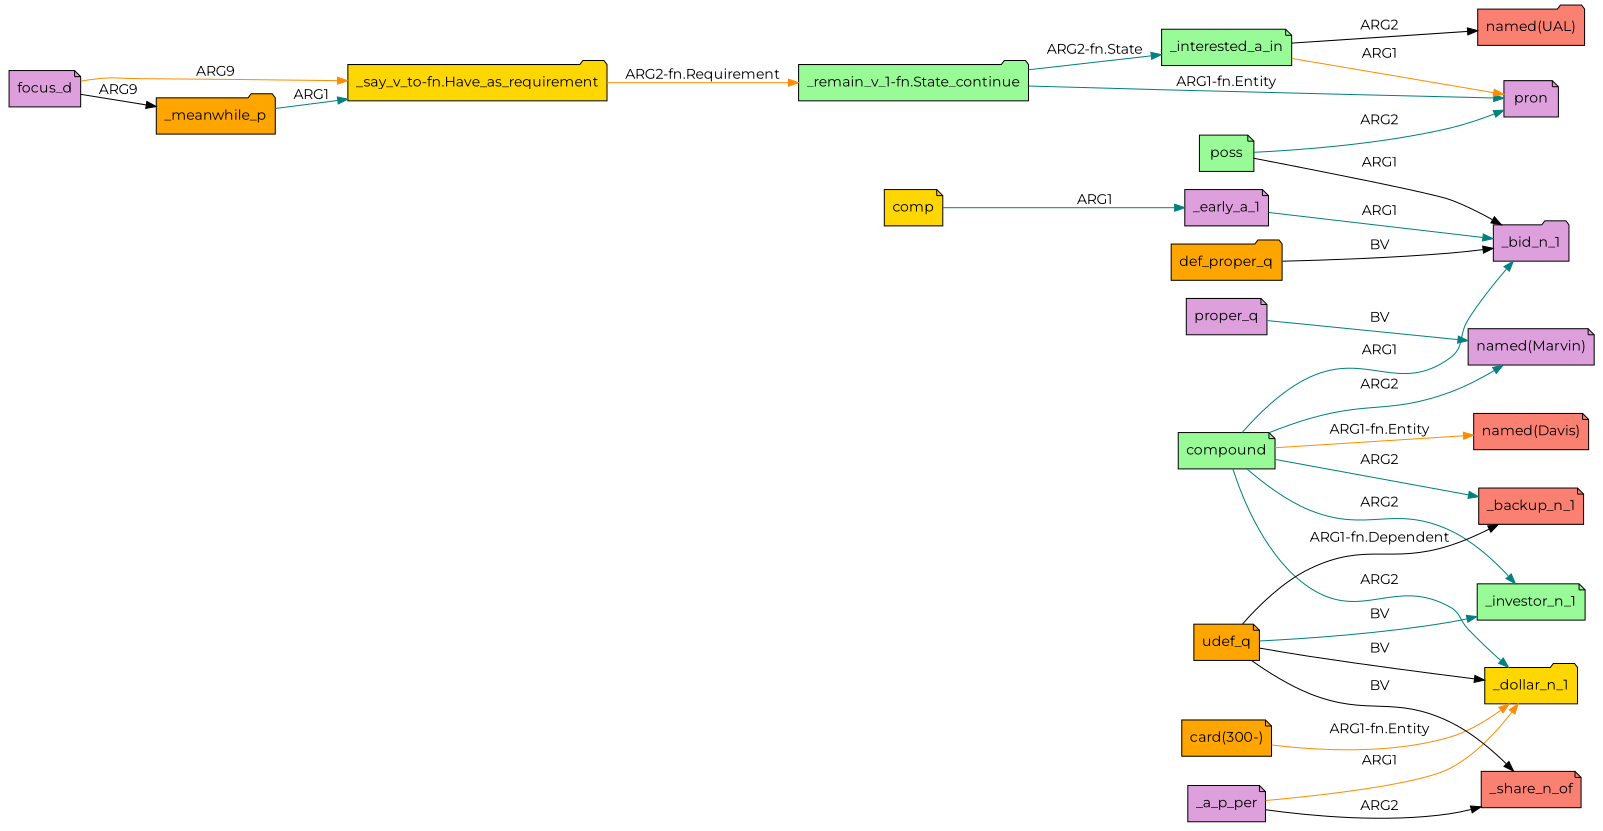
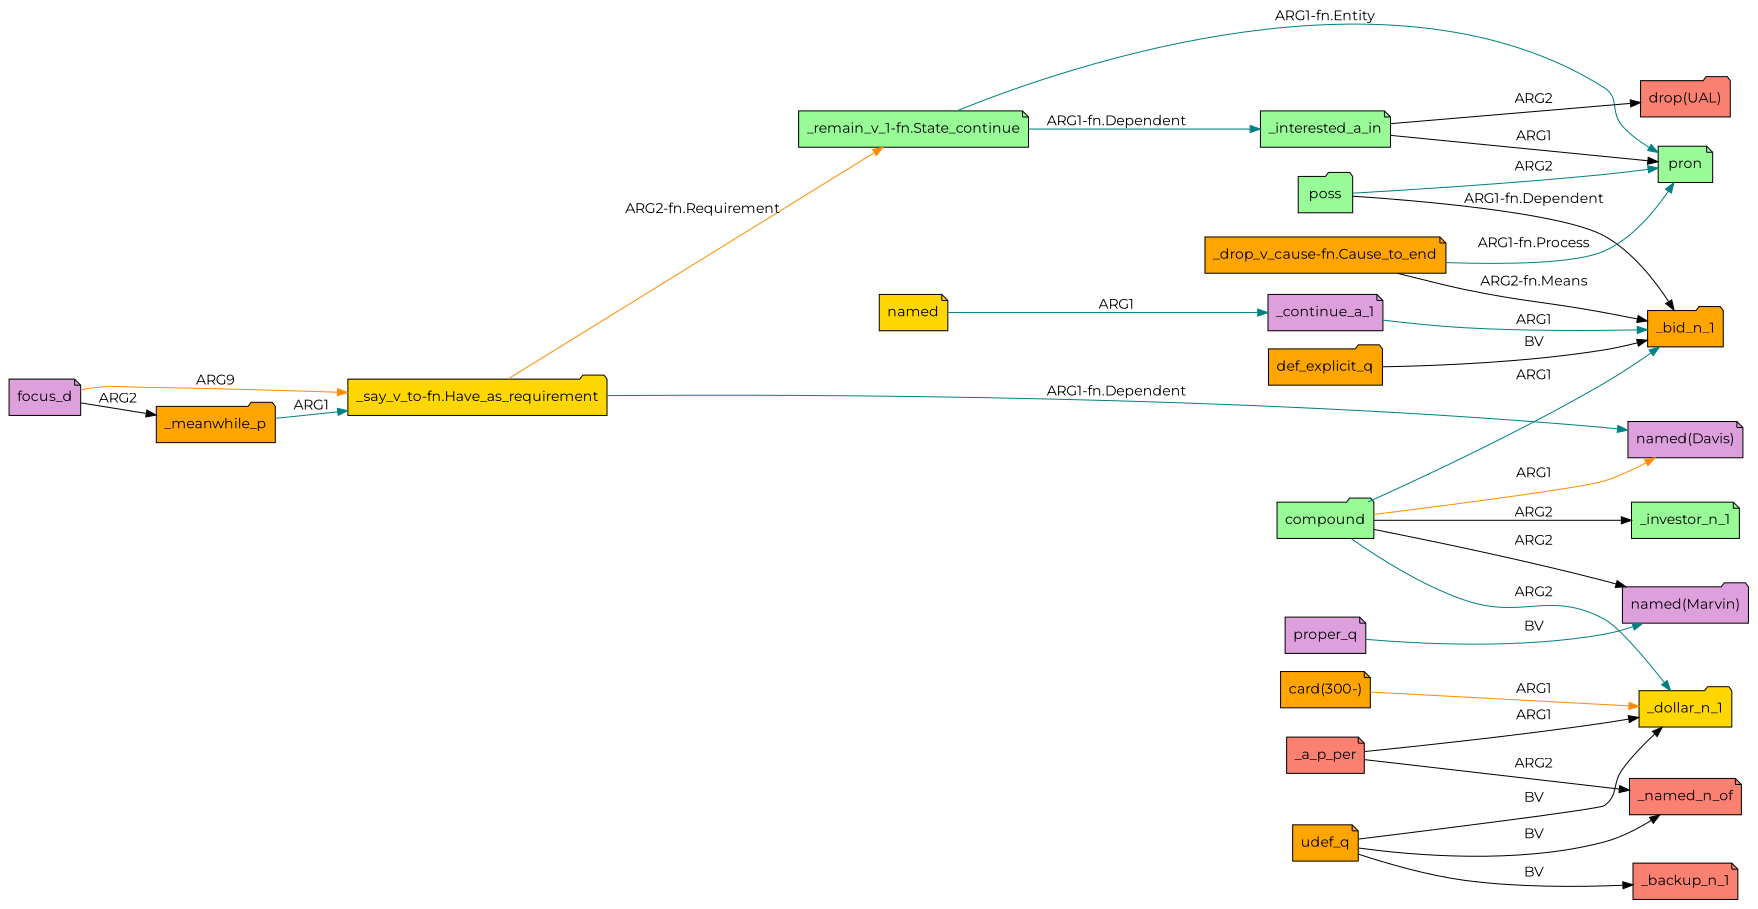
node "named(UAL)": label "named(UAL)" -> "drop(UAL)"
edge "_remain_v_1-fn.State_continue" -> "_interested_a_in": label "ARG2-fn.State" -> "ARG1-fn.Dependent"
edge "_interested_a_in" -> "pron": color darkorange -> black
node "_remain_v_1-fn.State_continue": shape folder -> note
edge "focus_d" -> "_meanwhile_p": label "ARG9" -> "ARG2"
node "pron": fillcolor plum -> palegreen
node "poss": shape note -> folder
edge "poss" -> "_bid_n_1": label "ARG1" -> "ARG1-fn.Dependent"
node "comp": label "comp" -> "named"
node "_early_a_1": label "_early_a_1" -> "_continue_a_1"
node "_bid_n_1": fillcolor plum -> orange
node "_drop_v_cause-fn.Cause_to_end": added
node "def_proper_q": label "def_proper_q" -> "def_explicit_q"
node "named(Marvin)": shape note -> folder
edge "_say_v_to-fn.Have_as_requirement" -> "named(Davis)": added, label "ARG1-fn.Dependent"
edge "compound" -> "named(Marvin)": color teal -> black
edge "compound" -> "named(Davis)": label "ARG1-fn.Entity" -> "ARG1"
node "named(Davis)": fillcolor salmon -> plum
node "compound": shape note -> folder
edge "compound" -> "_backup_n_1": removed, label "ARG2"
edge "compound" -> "_investor_n_1": color teal -> black
edge "udef_q" -> "_backup_n_1": label "ARG1-fn.Dependent" -> "BV"
edge "udef_q" -> "_investor_n_1": removed, label "BV"
edge "card(300-)" -> "_dollar_n_1": label "ARG1-fn.Entity" -> "ARG1"
edge "_a_p_per" -> "_dollar_n_1": color darkorange -> black
node "_share_n_of": label "_share_n_of" -> "_named_n_of"
node "_a_p_per": fillcolor plum -> salmon
